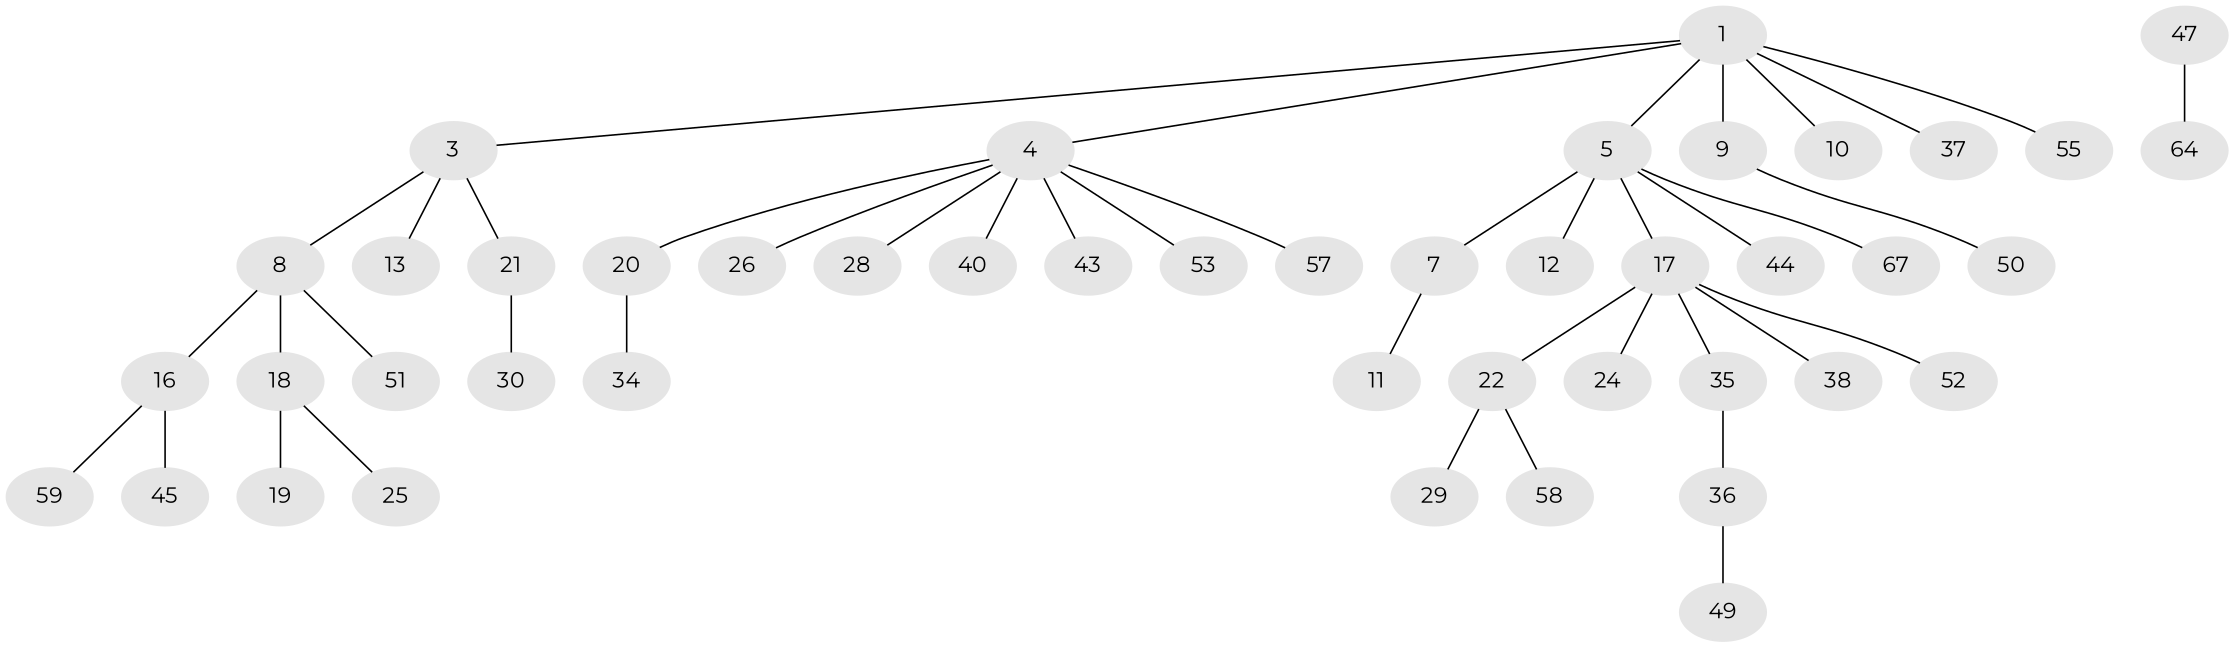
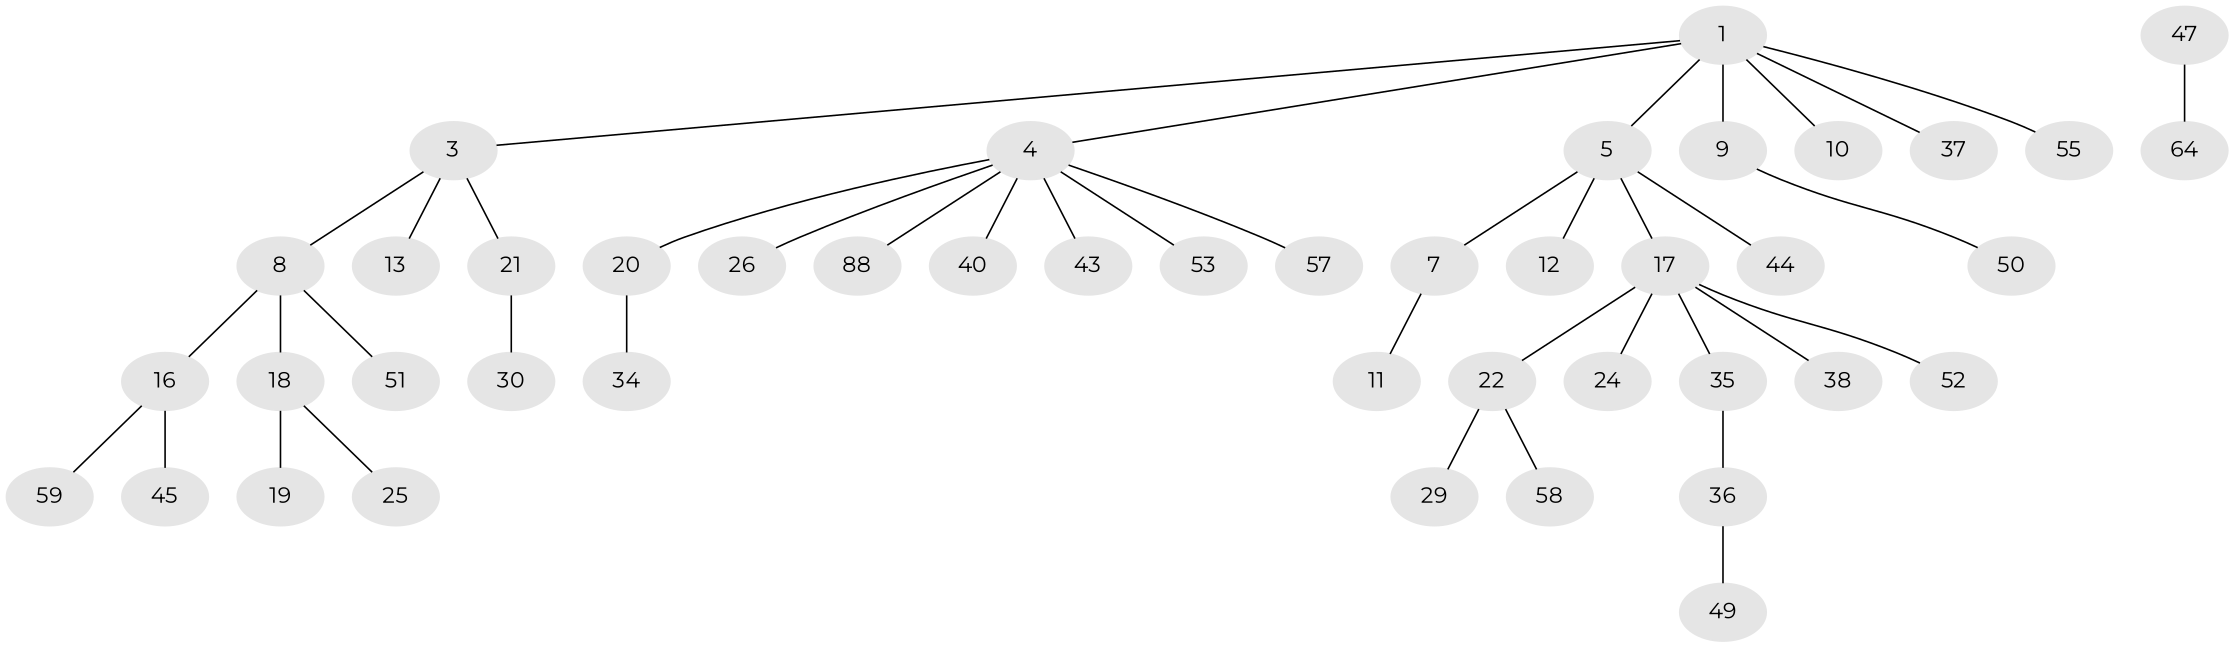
node "28": label "28" -> "88"
node "67": removed
